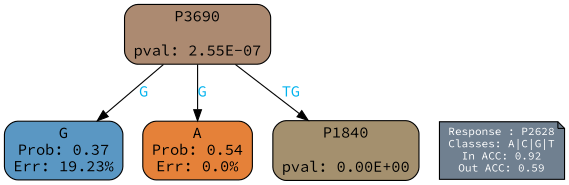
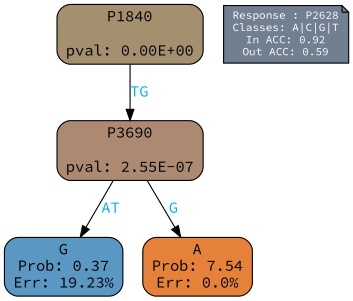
edge "P3690 pval: 2.55E-07" -> "P1840 pval: 0.00E+00": reversed
edge "P3690 pval: 2.55E-07" -> "G Prob: 0.37 Err: 19.23%": label "G" -> "AT"
node "A Prob: 0.54 Err: 0.0%": label "A Prob: 0.54 Err: 0.0%" -> "A Prob: 7.54 Err: 0.0%"
